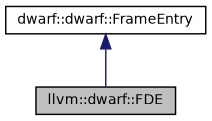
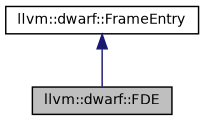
node "dwarf::dwarf::FrameEntry": label "dwarf::dwarf::FrameEntry" -> "llvm::dwarf::FrameEntry"
